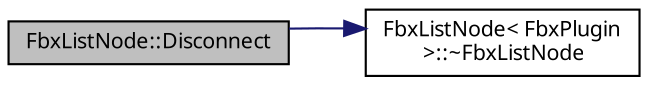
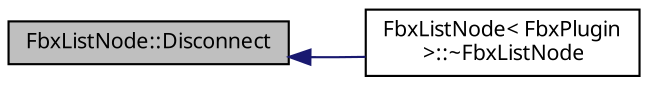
edge "FbxListNode::Disconnect" -> "FbxListNode< FbxPlugin >::~FbxListNode": reversed
